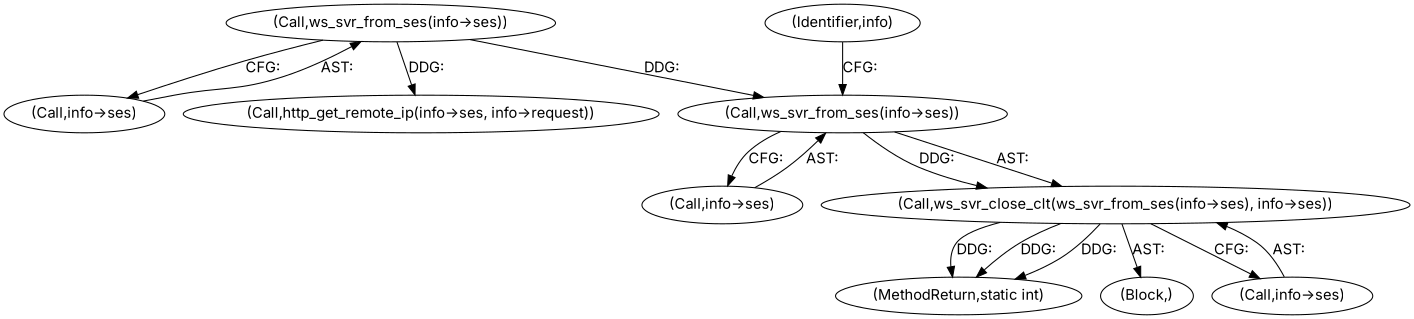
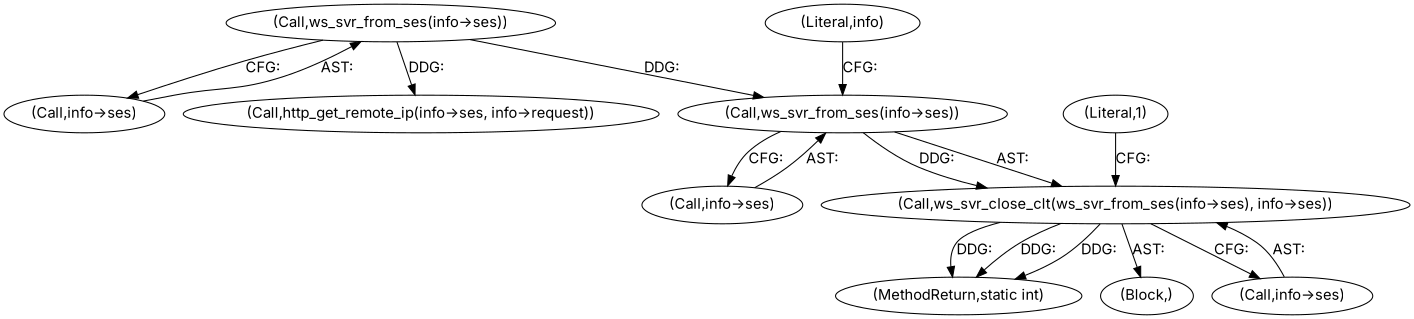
node "(Identifier,info)": label "(Identifier,info)" -> "(Literal,info)"
node "(Literal,1)": added
